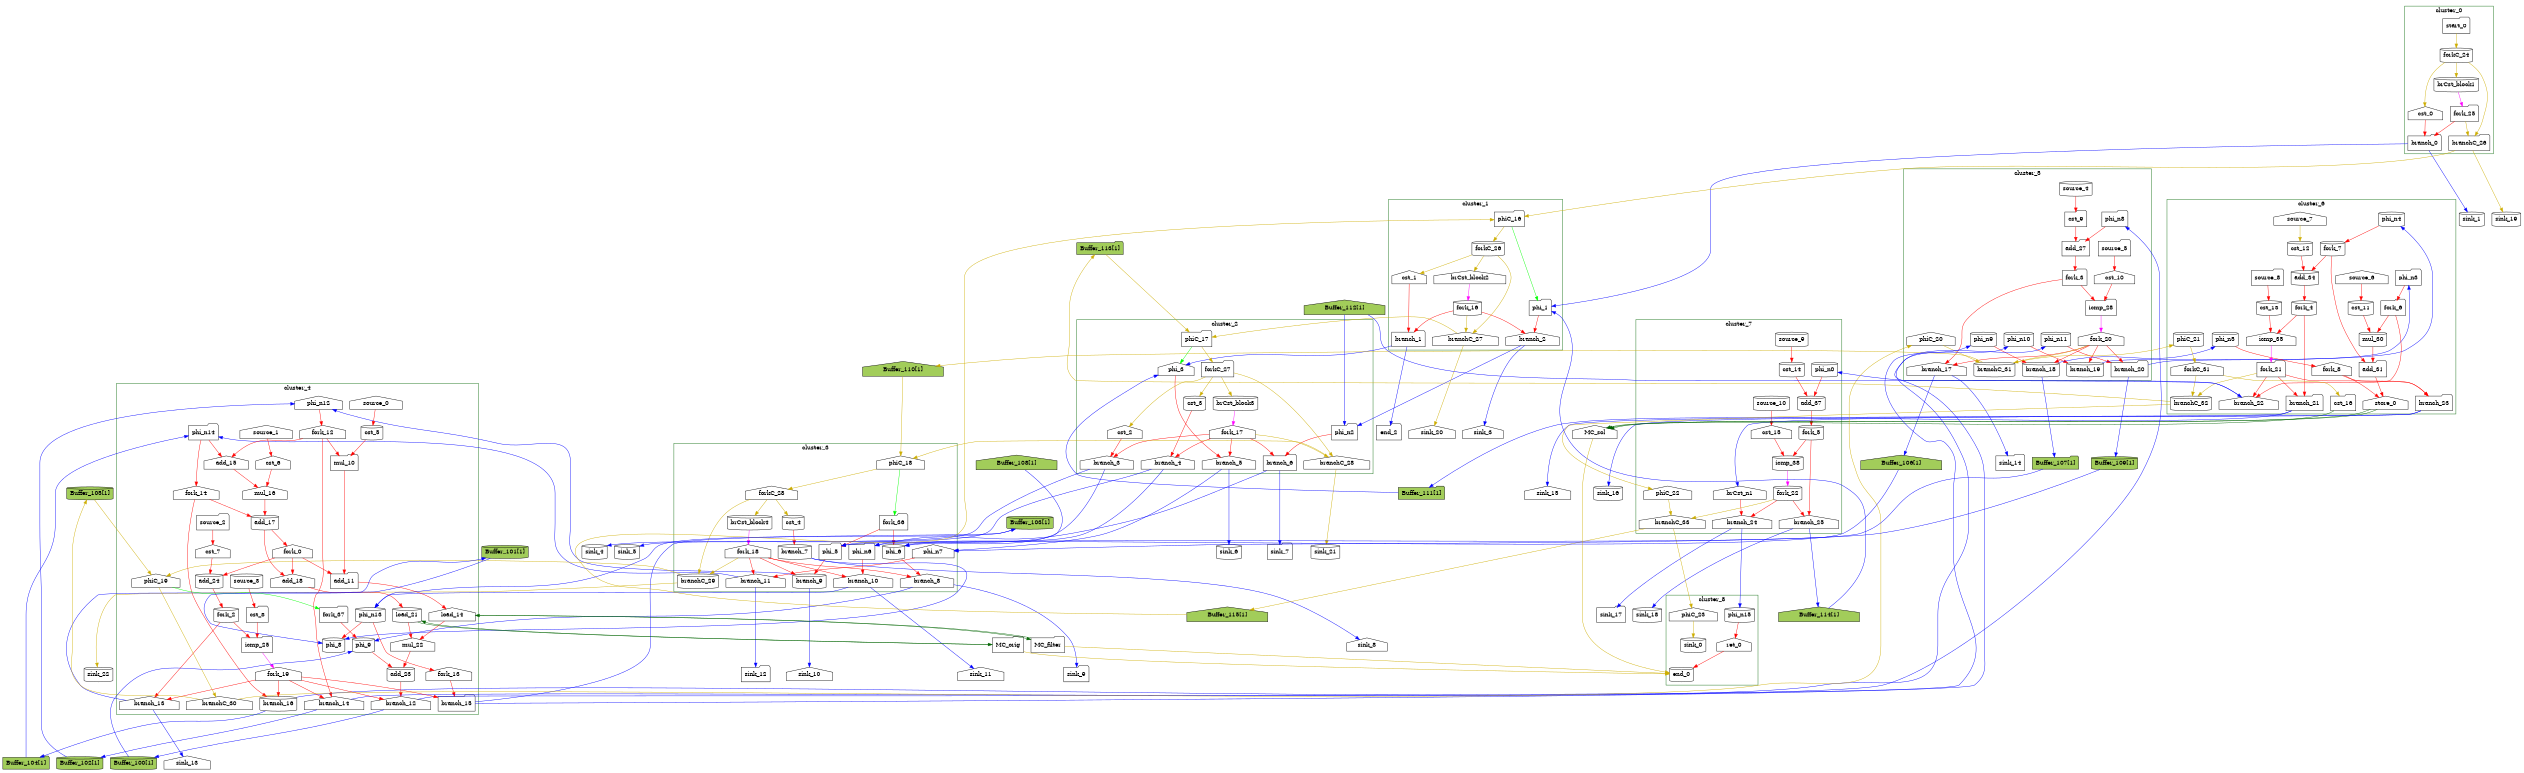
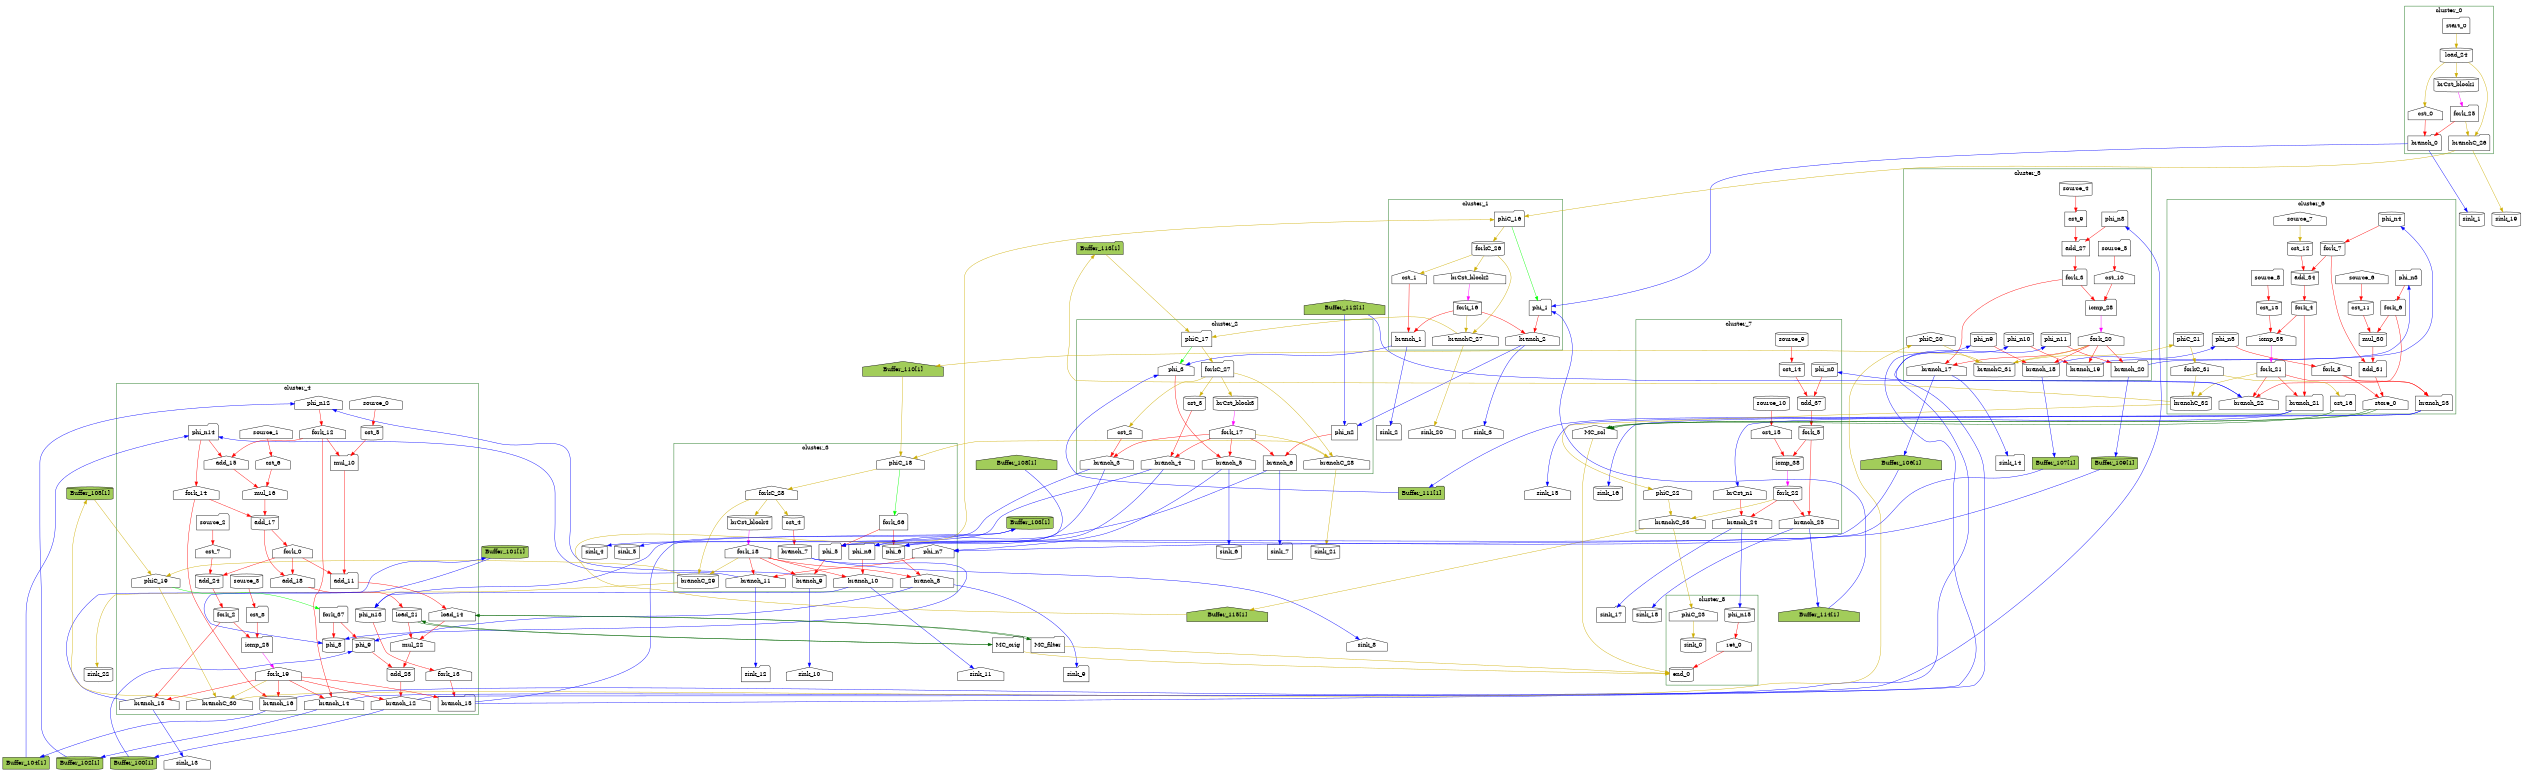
node "forkC_24": label "forkC_24" -> "load_24"
node "end_2": label "end_2" -> "sink_2"
edge "phi_n13" -> "phi_8": now "fork_37" -> "phi_8"
edge "fork_19" -> "branchC_30": added
